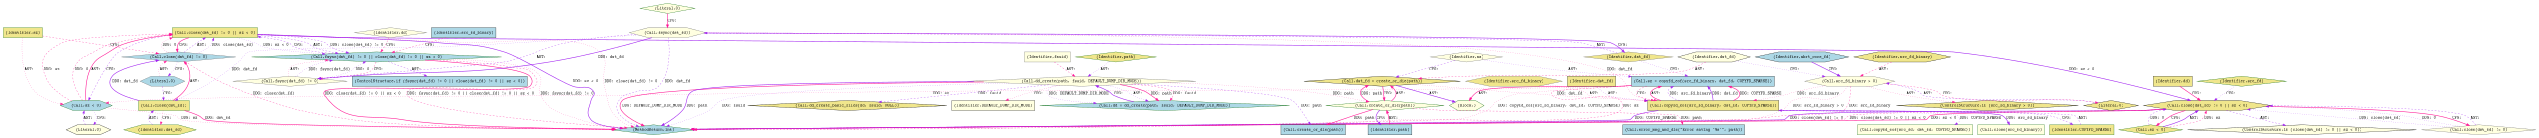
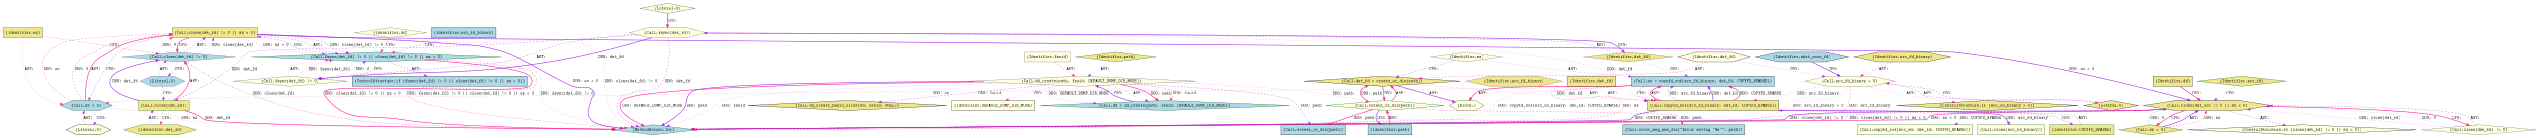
edge "(Call,fsync(dst_fd))" -> "(Call,close(dst_fd))": style dotted -> dashed
